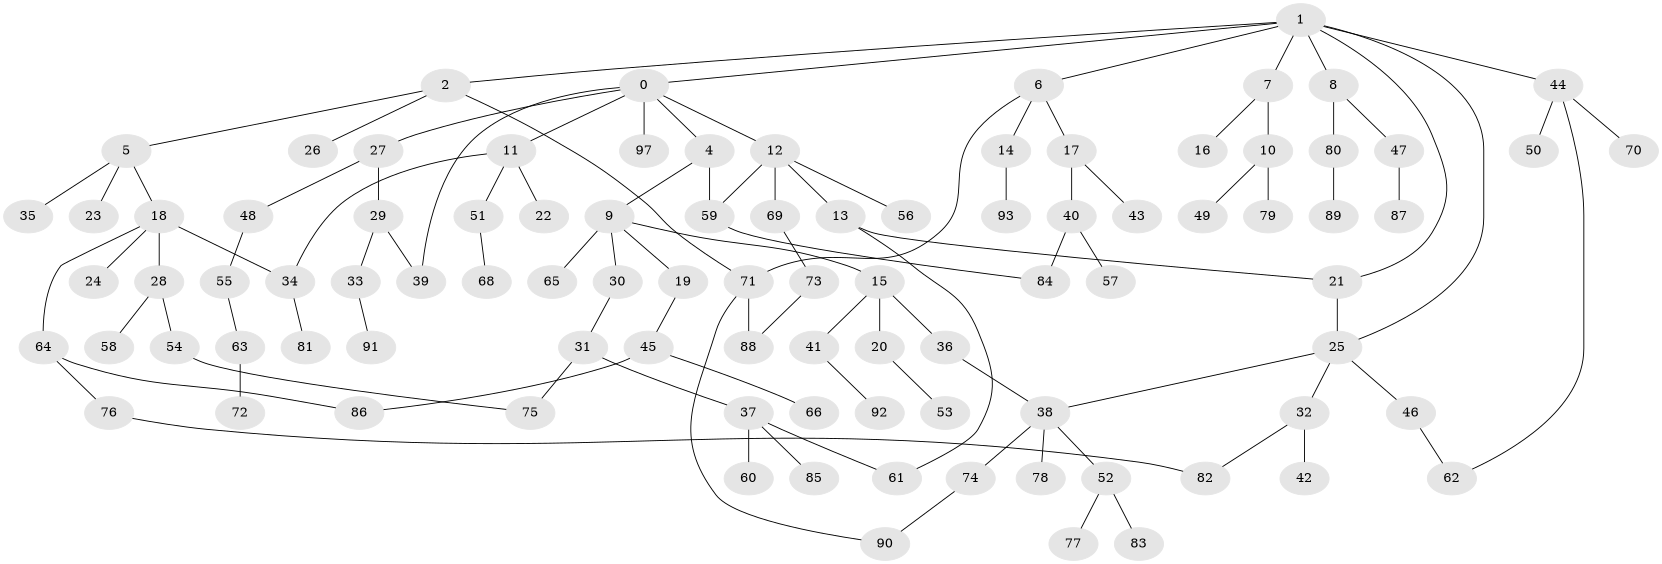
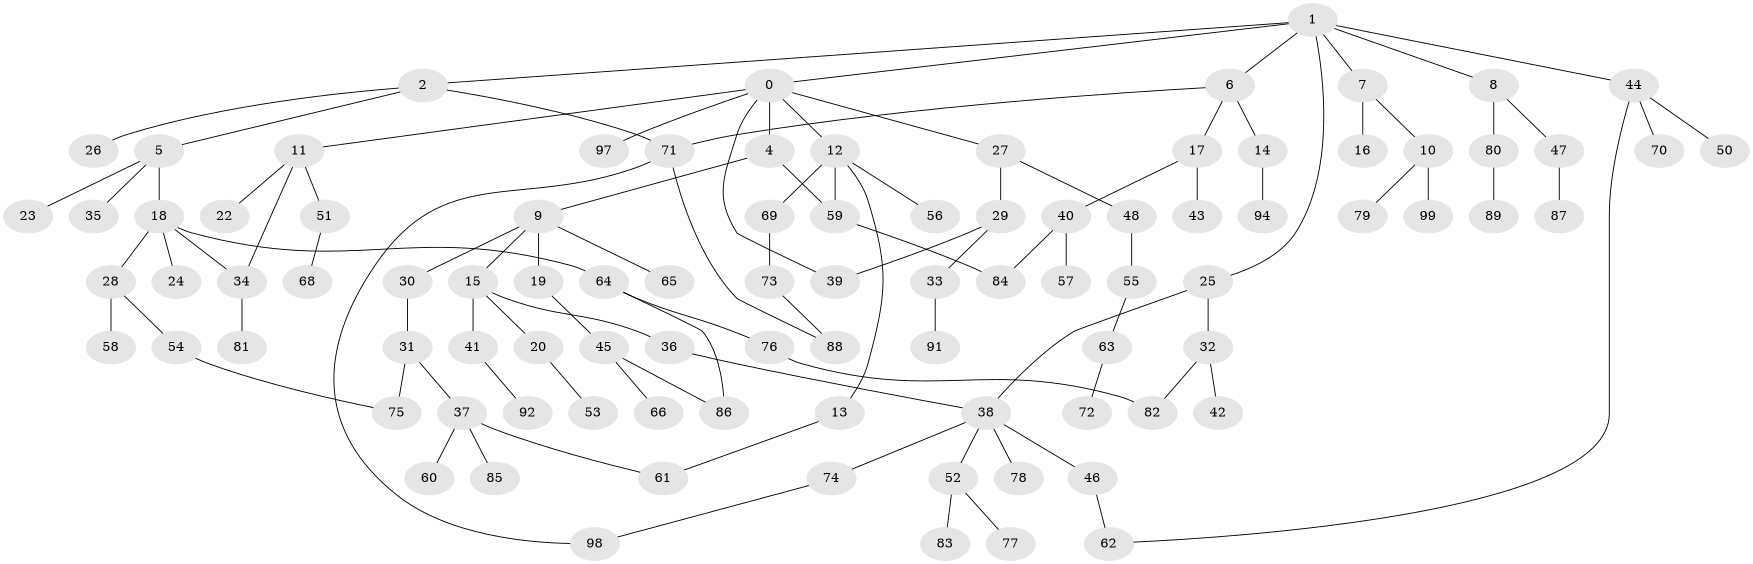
node "93": label "93" -> "94"
node "49": label "49" -> "99"
node "21": removed
edge "25" -- "46": now "38" -- "46"
node "90": label "90" -> "98"
